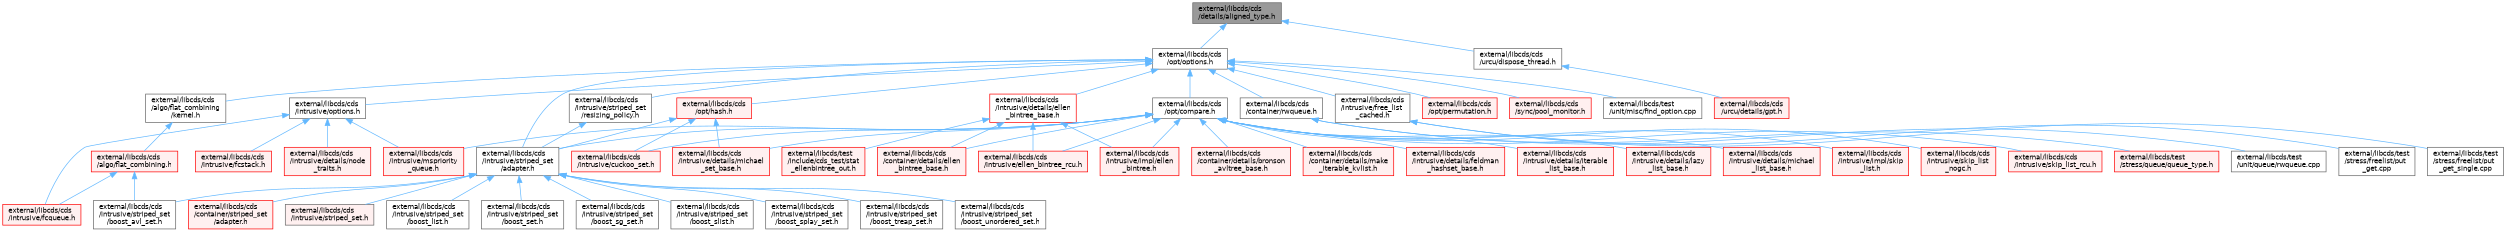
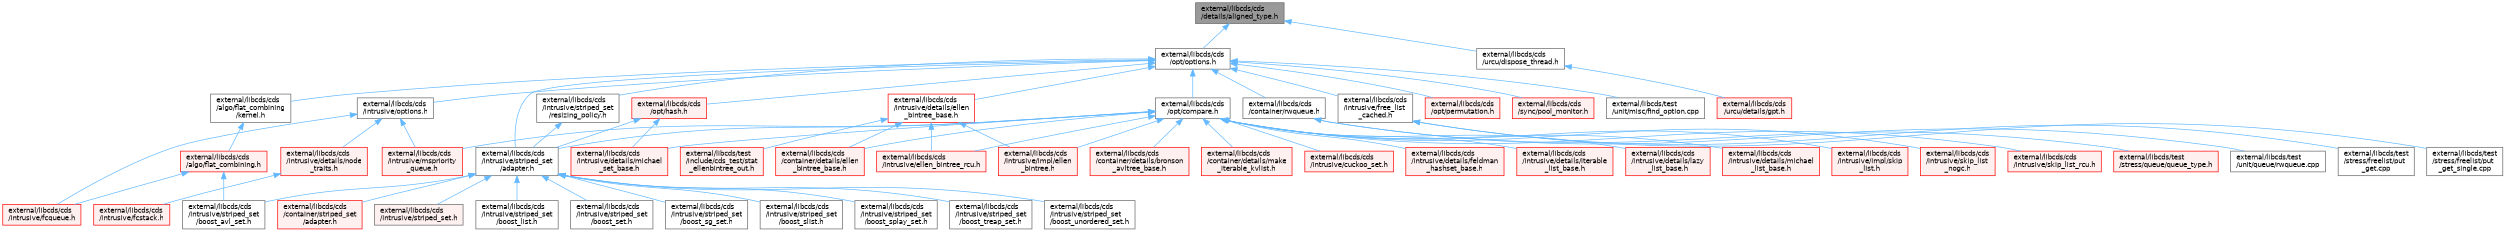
edge "external/libcds/cds /intrusive/fcstack.h" -> "external/libcds/cds /intrusive/options.h": now "external/libcds/cds /intrusive/fcstack.h" -> "external/libcds/cds /intrusive/details/node _traits.h"
edge "external/libcds/cds /intrusive/cuckoo_set.h" -> "external/libcds/cds /opt/hash.h": removed
